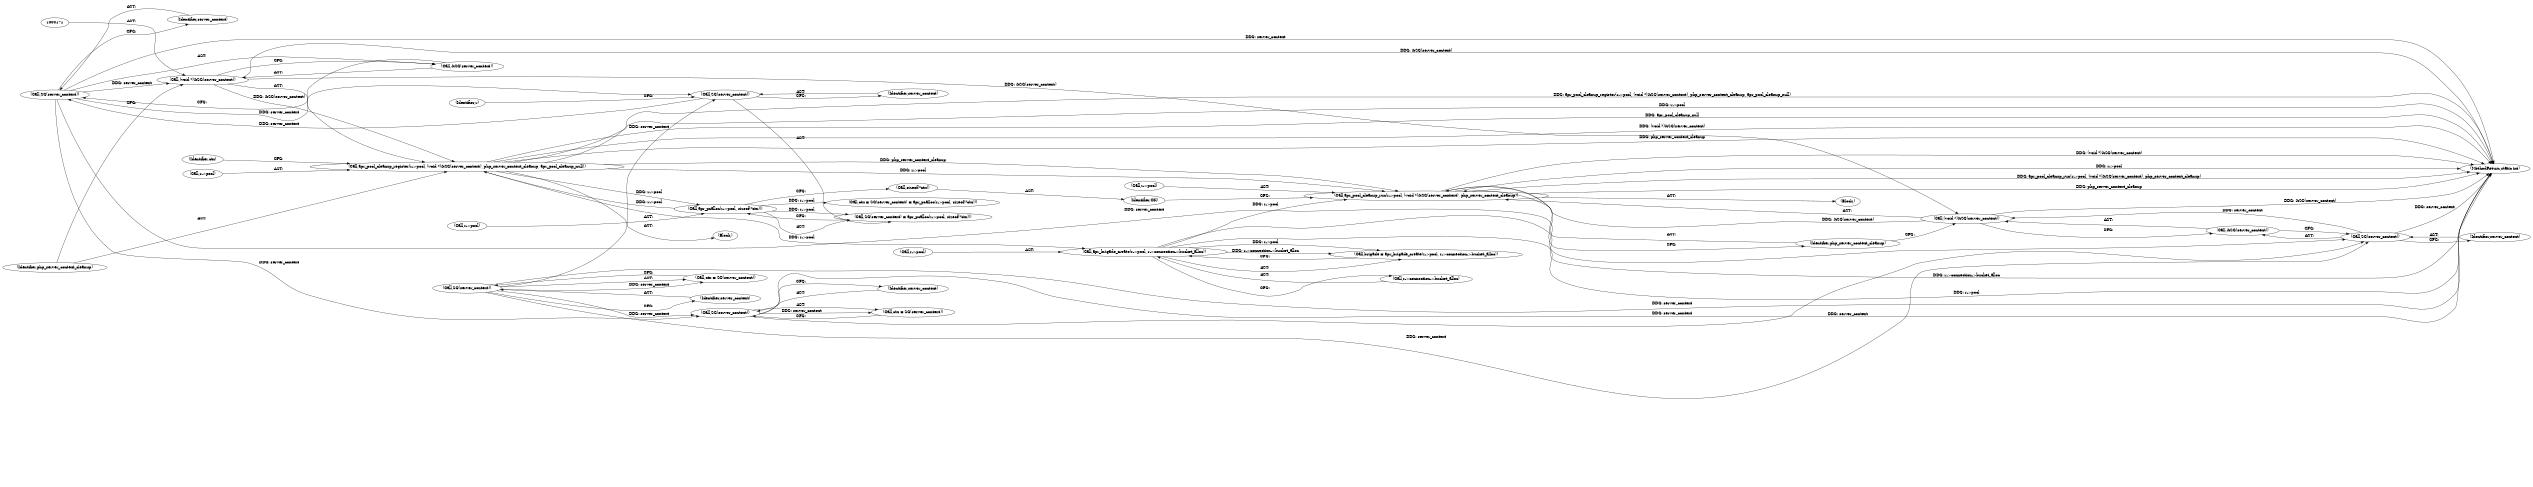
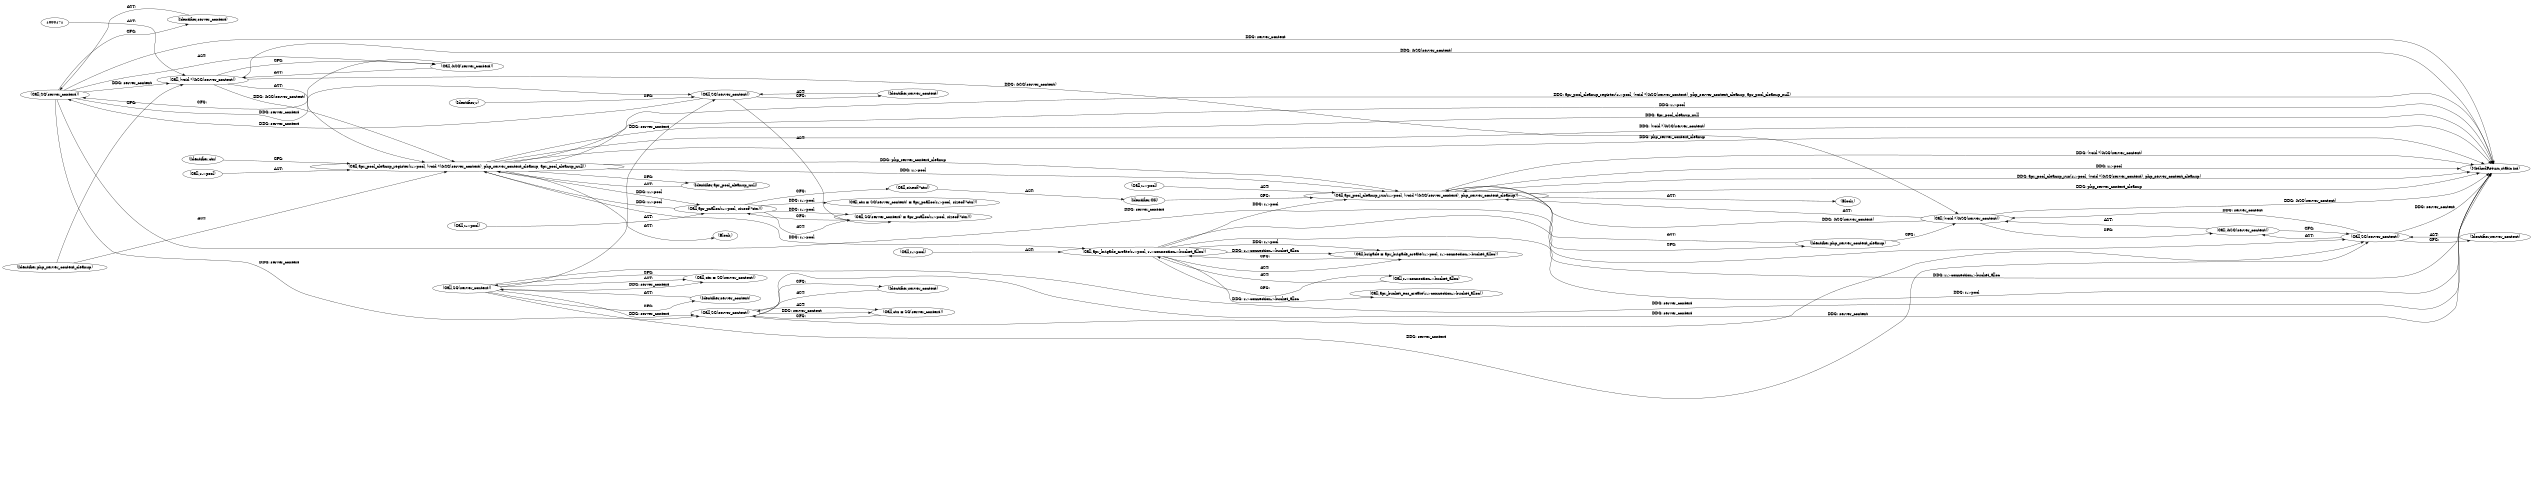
node "(Identifier,apr_pool_cleanup_null)": added
node "(Call,apr_bucket_eos_create(r->connection->bucket_alloc))": added
